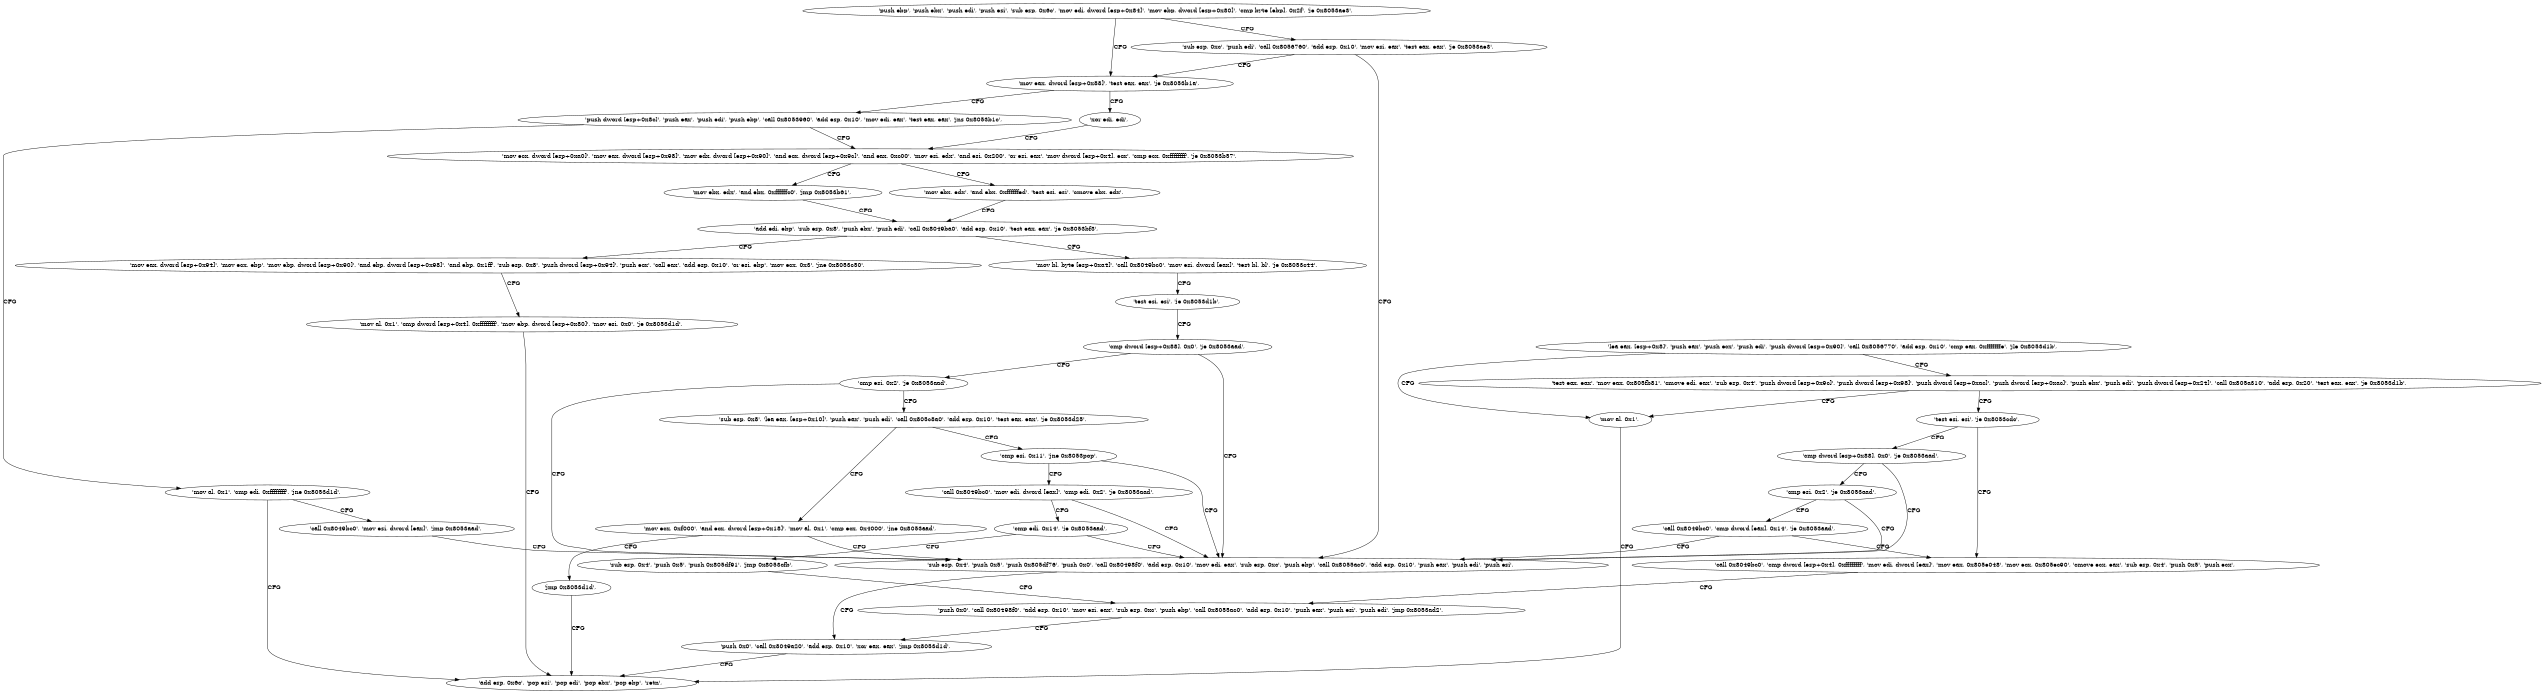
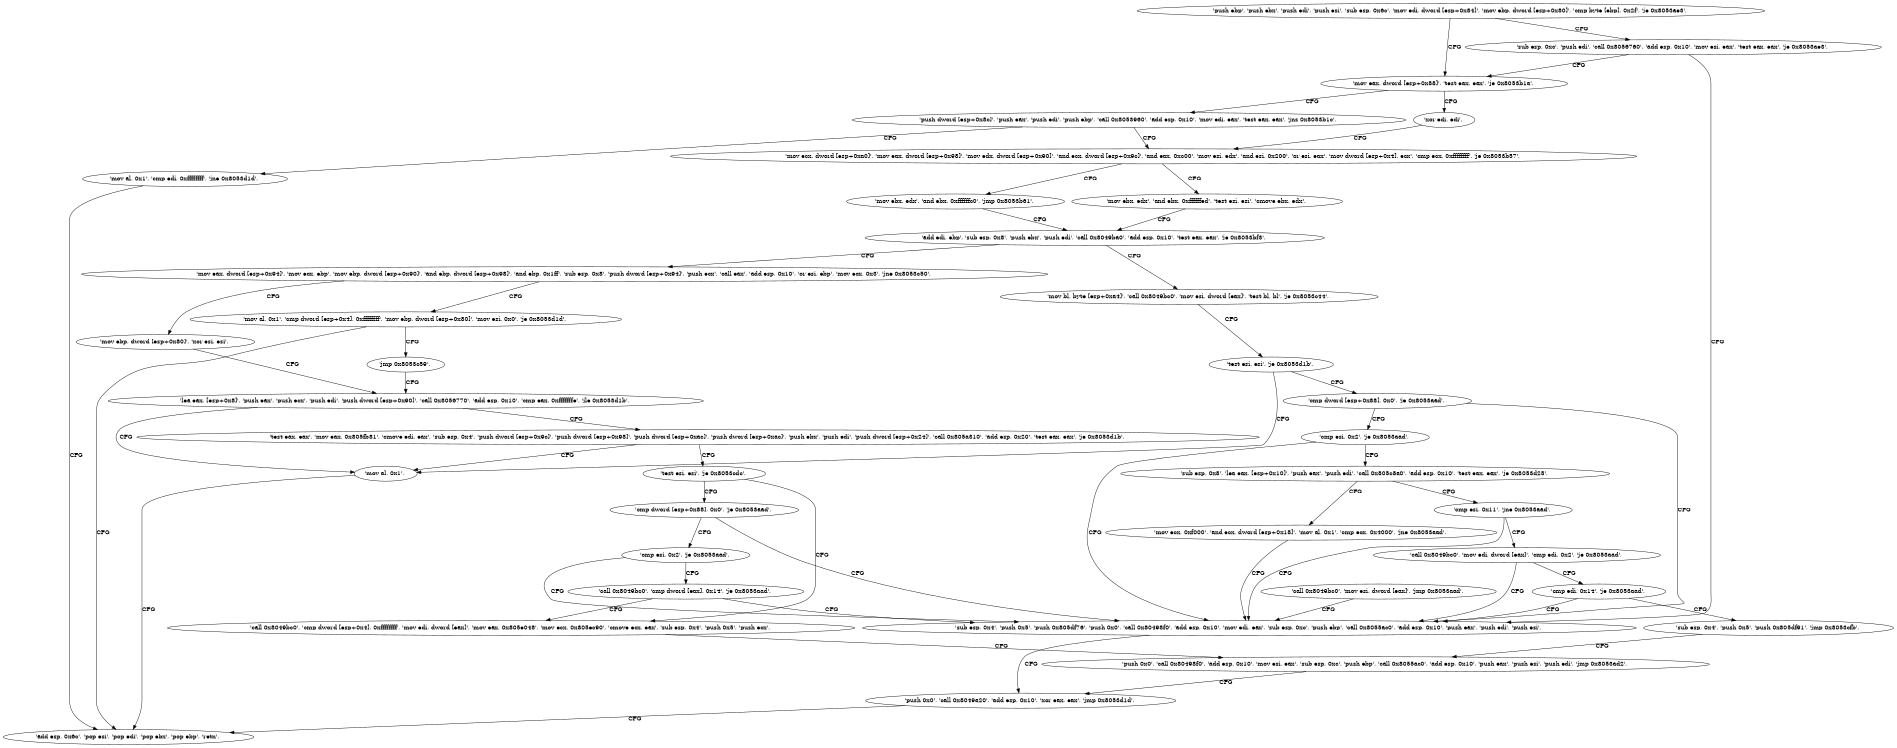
node "'mov ebp, dword [esp+0x80]', 'xor esi, esi',": added
node "'jmp 0x8053c59',": added
node "'cmp esi, 0x11', 'jne 0x8053pop',": label "'cmp esi, 0x11', 'jne 0x8053pop'," -> "'cmp esi, 0x11', 'jne 0x8053aad',"
edge "'test esi, esi', 'je 0x8053d1b'," -> "'mov al, 0x1',": added, label "CFG"
edge "'mov al, 0x1', 'cmp edi, 0xffffffff', 'jne 0x8053d1d'," -> "'call 0x8049bc0', 'mov esi, dword [eax]', 'jmp 0x8053aad',": removed, label "CFG"
node "'jmp 0x8053d1d',": removed
